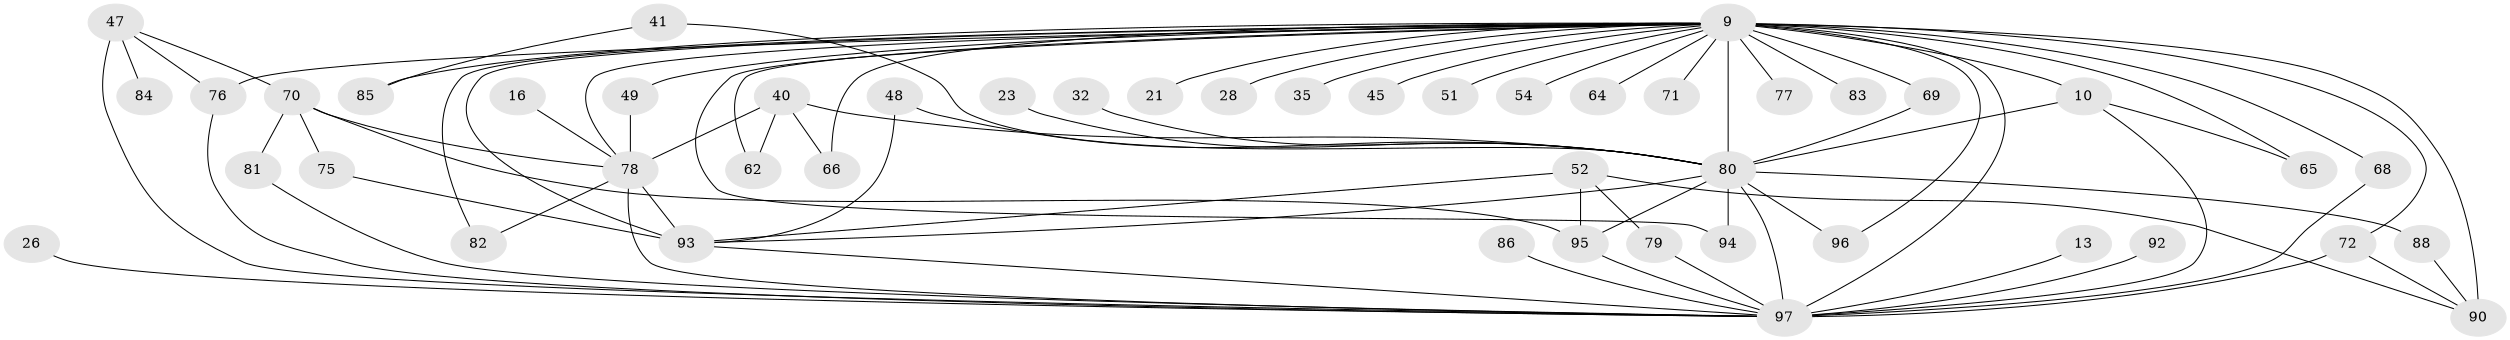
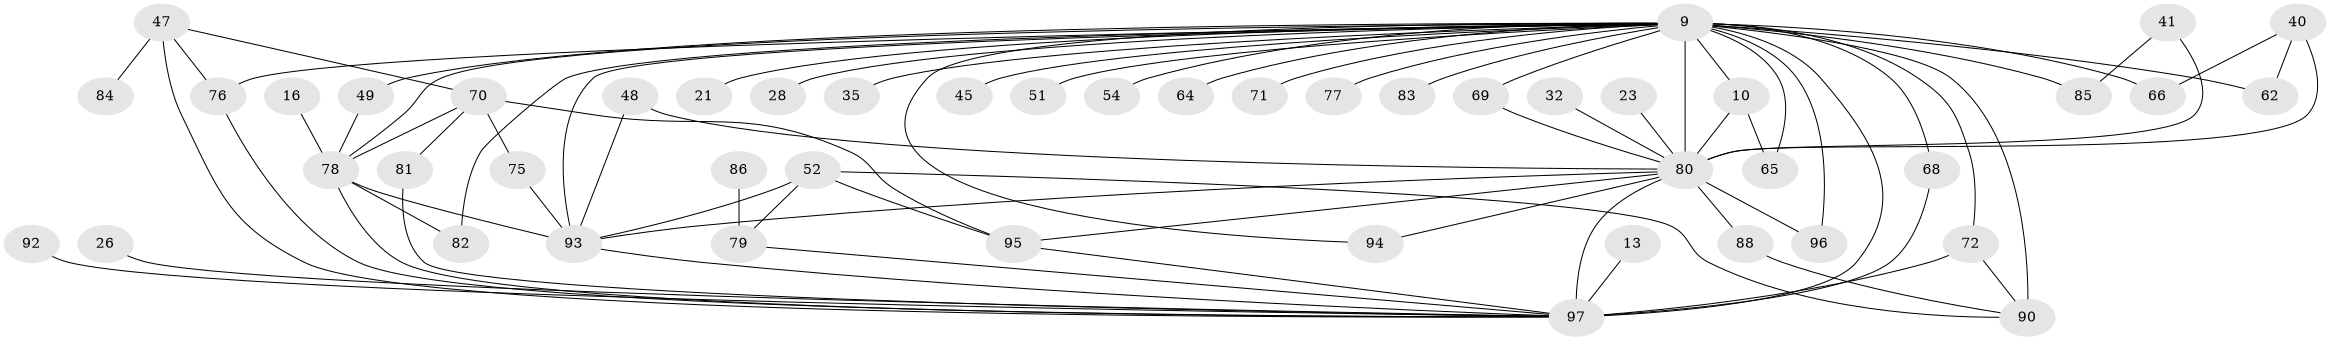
edge "40" -- "78": removed
edge "10" -- "97": removed
edge "86" -- "97": now "86" -- "79"
